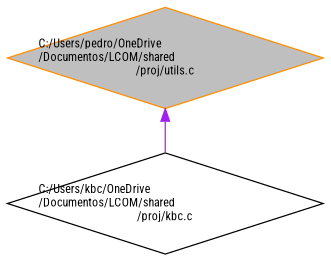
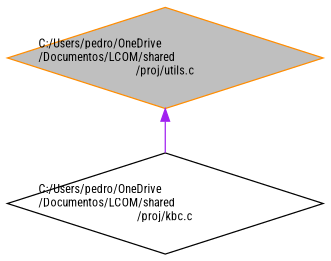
node "C:/Users/kbc/OneDrive /Documentos/LCOM/shared /proj/kbc.c": label "C:/Users/kbc/OneDrive /Documentos/LCOM/shared /proj/kbc.c" -> "C:/Users/pedro/OneDrive /Documentos/LCOM/shared /proj/kbc.c"
